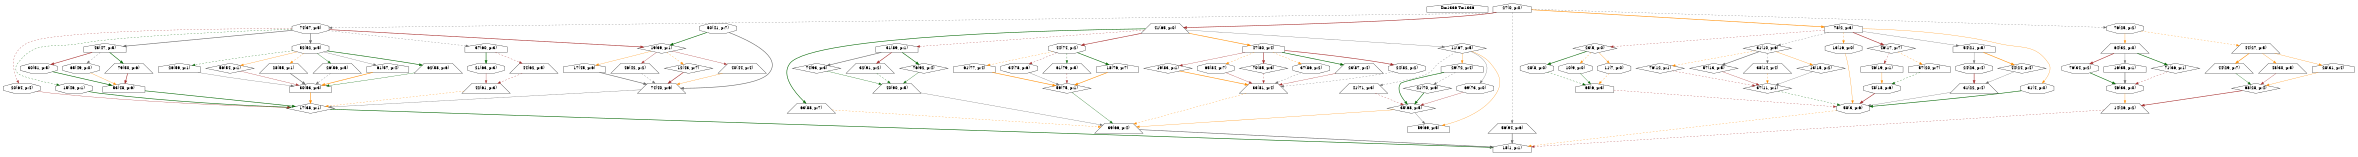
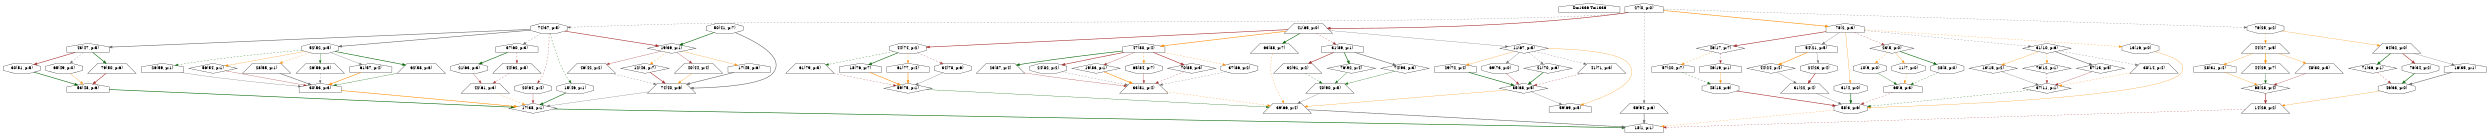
edge "29(72, p:4)" -> "21(70, p:6)": now "11(67, p:5)" -> "21(70, p:6)"
